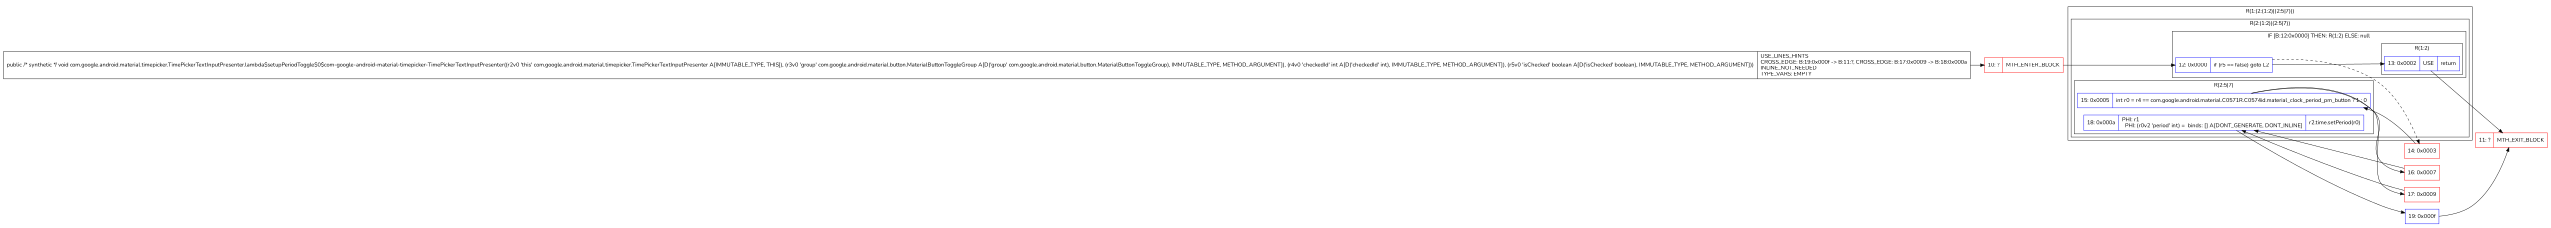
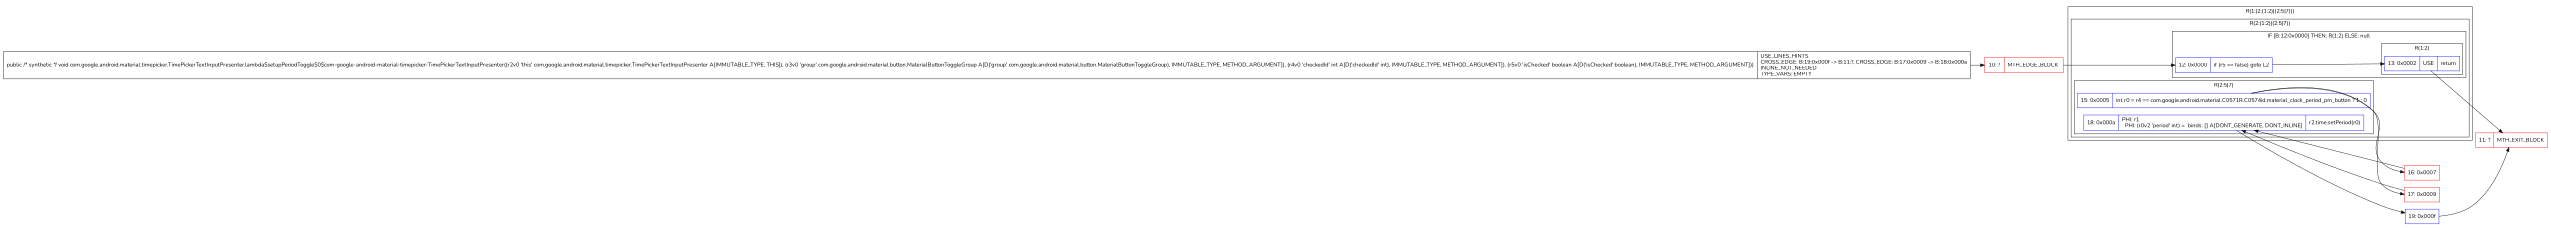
node "10: ?": text "MTH_ENTER_BLOCK" -> "MTH_EDGE_BLOCK"
node "14: 0x0003": removed
